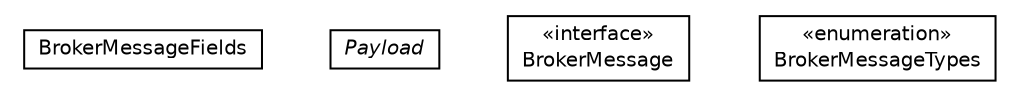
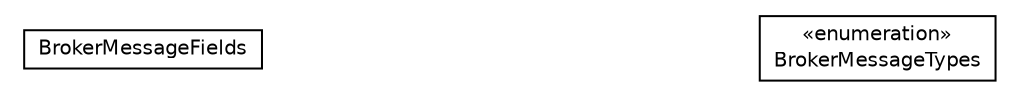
node "Payload": removed
node "BrokerMessage": removed
